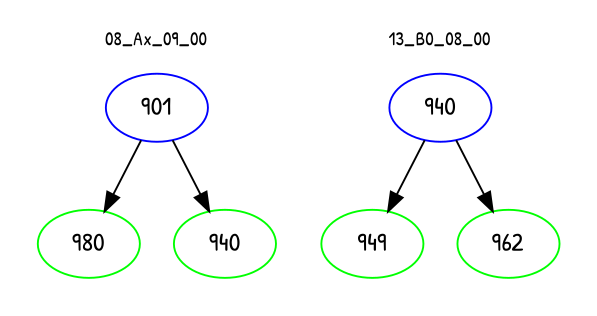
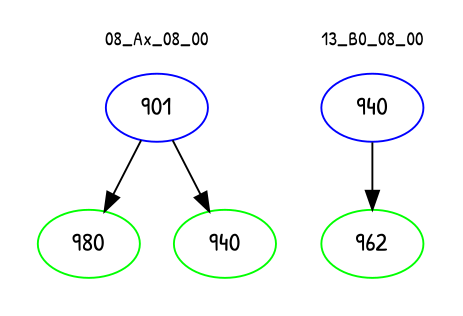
cluster "08_Ax_09_00": label "08_Ax_09_00" -> "08_Ax_08_00"
node "949": removed
